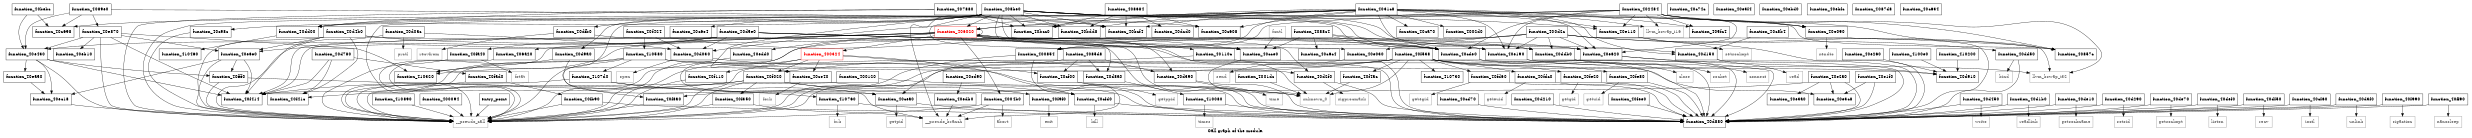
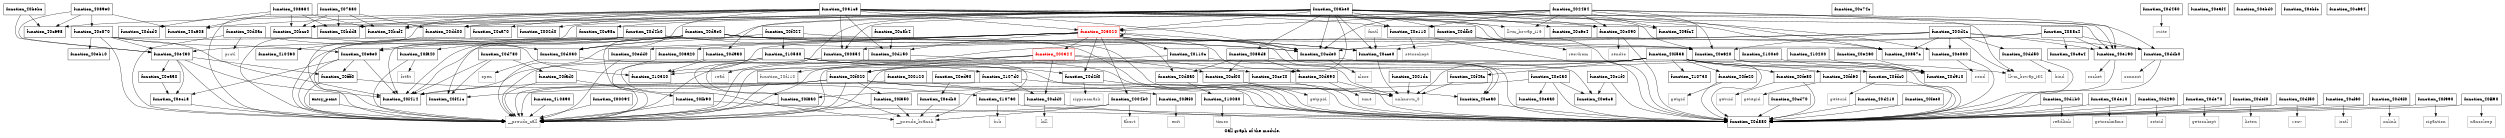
node "function_4087d8": removed
node "function_40f110": fontcolor black -> gray50
node "fork": removed
edge "function_40d450" -> "function_40d880": removed
node "getpid": removed
